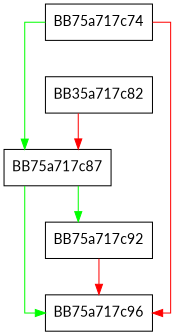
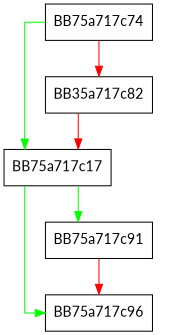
edge "BB75a717c74" -> "BB75a717c96": now "BB75a717c74" -> "BB35a717c82"
node "BB75a717c87": label "BB75a717c87" -> "BB75a717c17"
node "BB75a717c92": label "BB75a717c92" -> "BB75a717c91"
